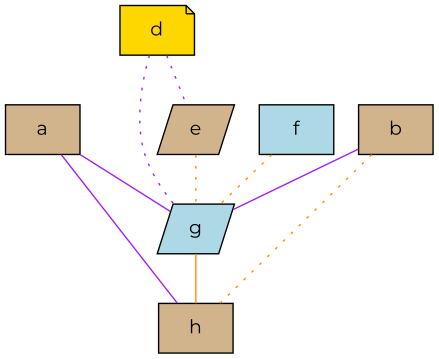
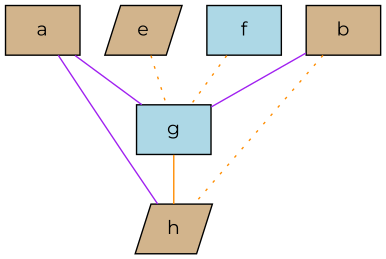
node "d": removed
node "g": shape parallelogram -> box
node "h": shape box -> parallelogram
